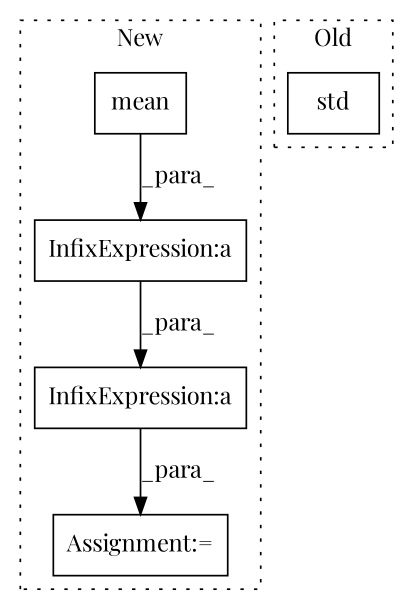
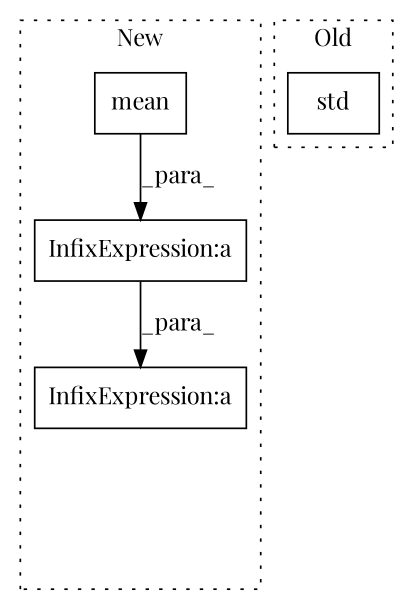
node "Assignment:=": removed
